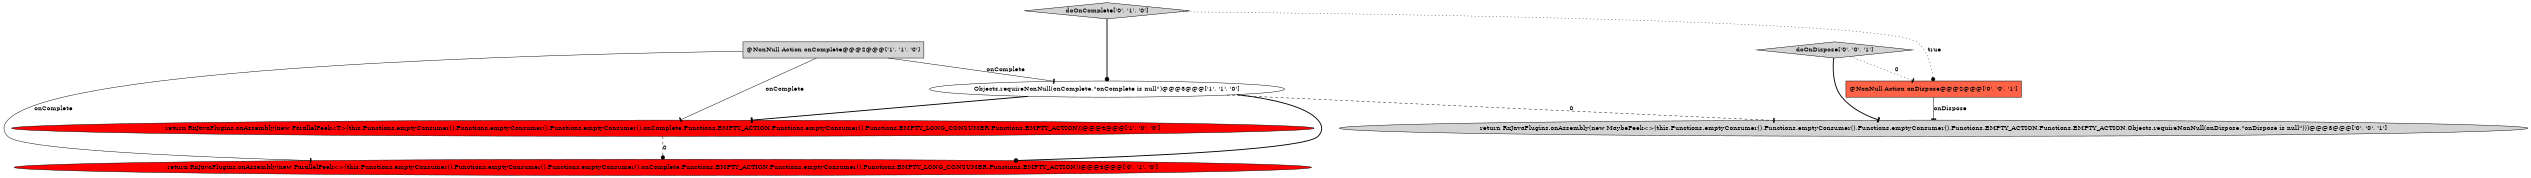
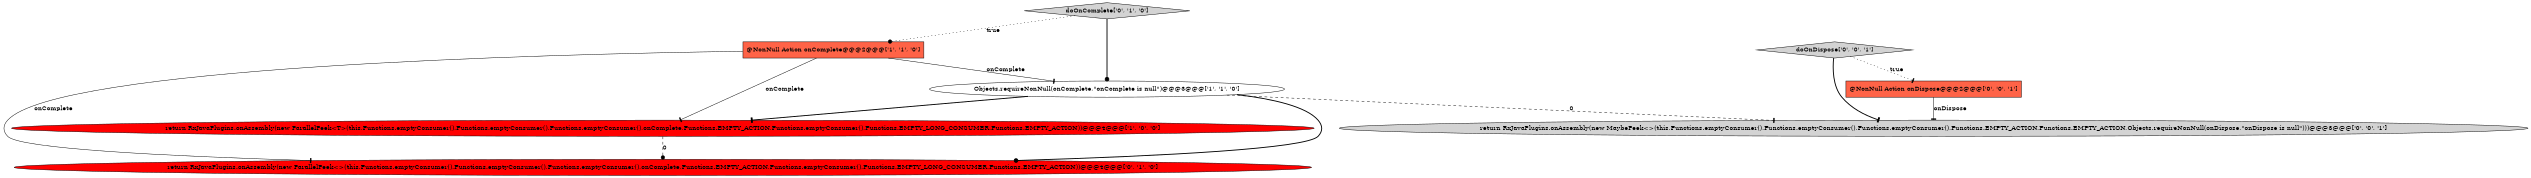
edge "doOnComplete['0', '1', '0']" -> "@NonNull Action onDispose@@@2@@@['0', '0', '1']": now "doOnComplete['0', '1', '0']" -> "@NonNull Action onComplete@@@2@@@['1', '1', '0']"
node "@NonNull Action onComplete@@@2@@@['1', '1', '0']": fillcolor lightgray -> tomato
edge "doOnDispose['0', '0', '1']" -> "@NonNull Action onDispose@@@2@@@['0', '0', '1']": label "0" -> "true"
